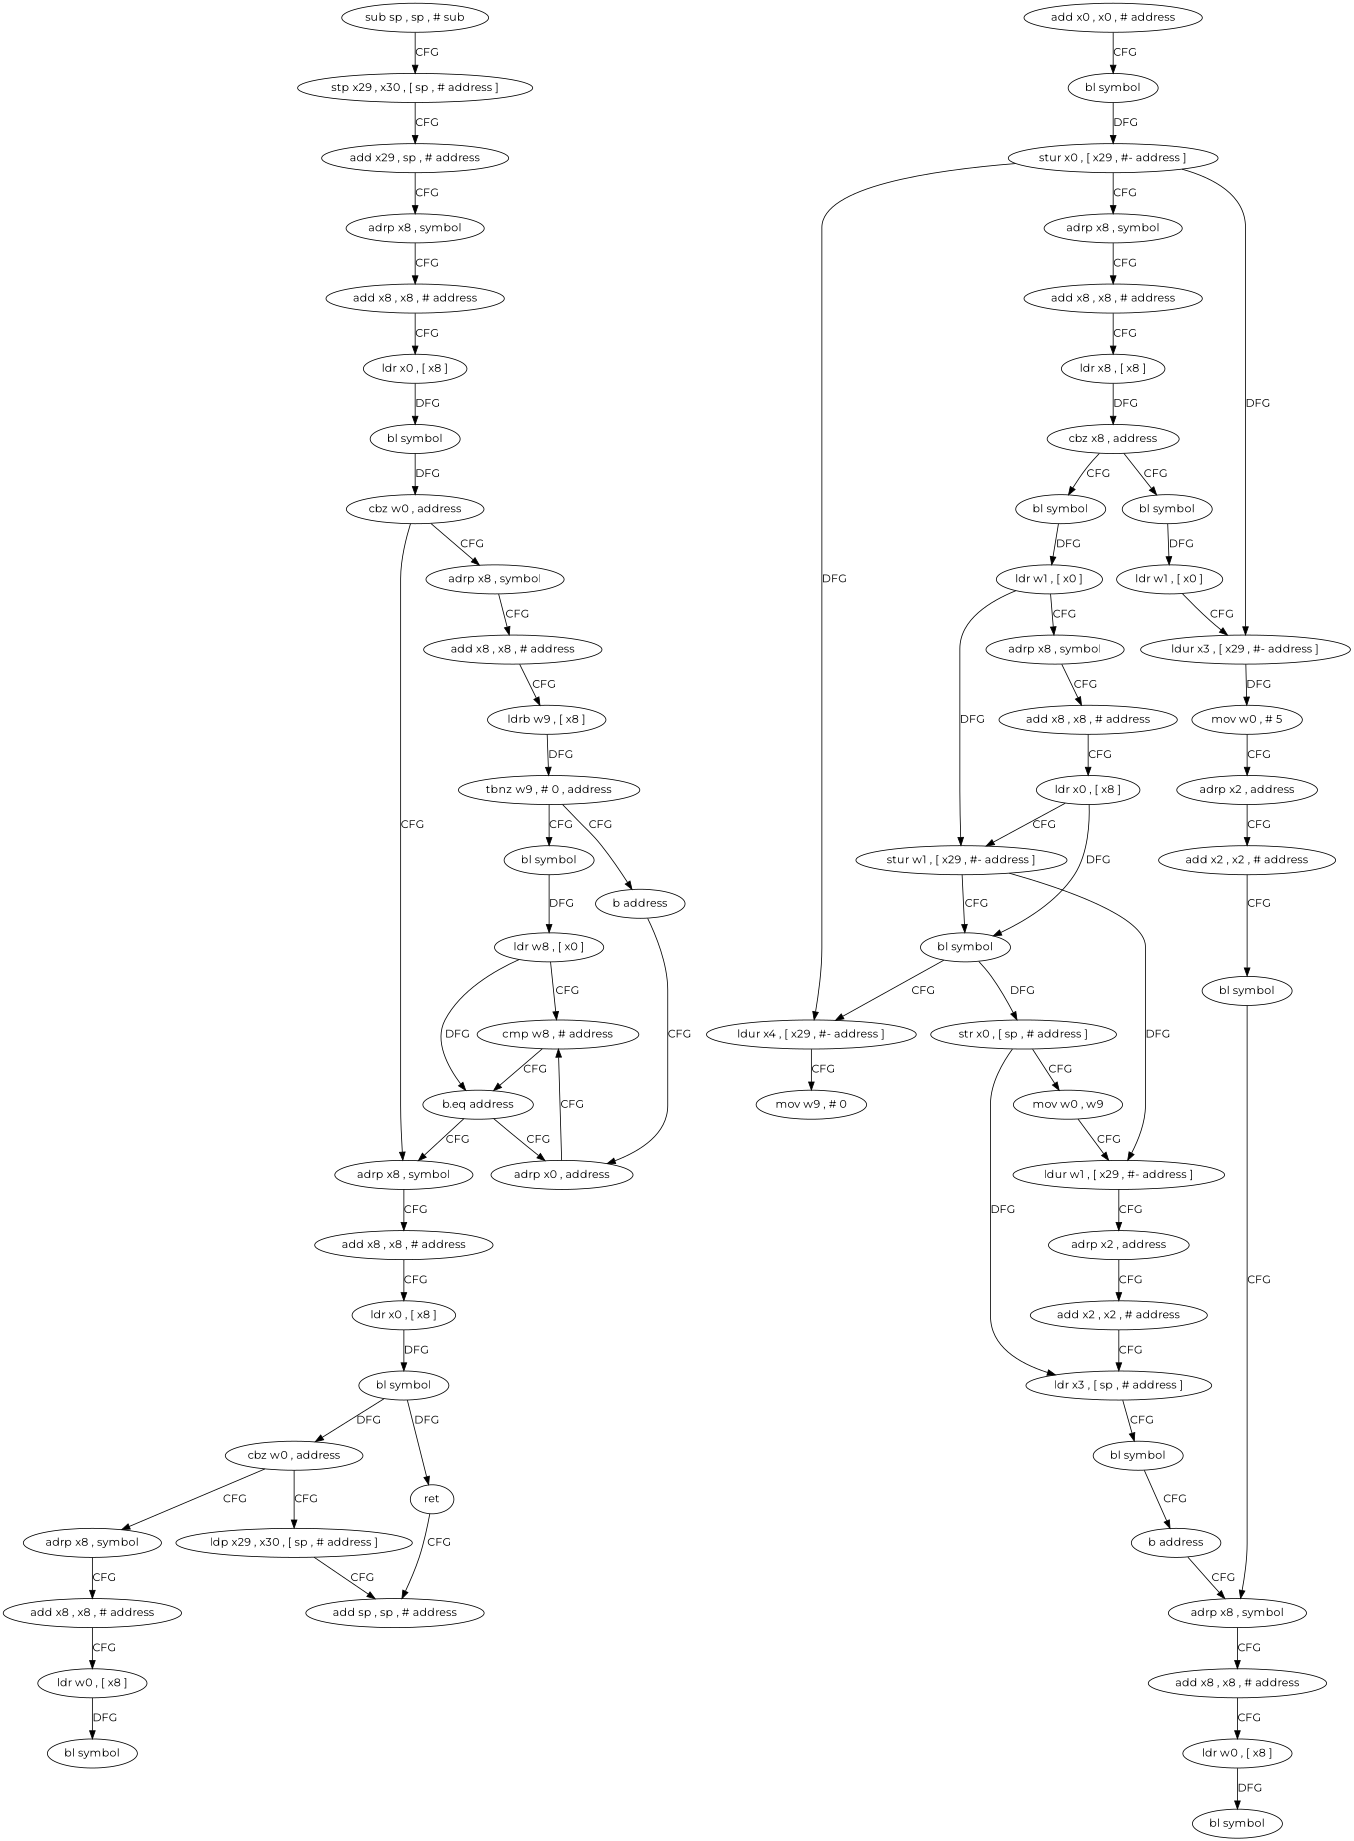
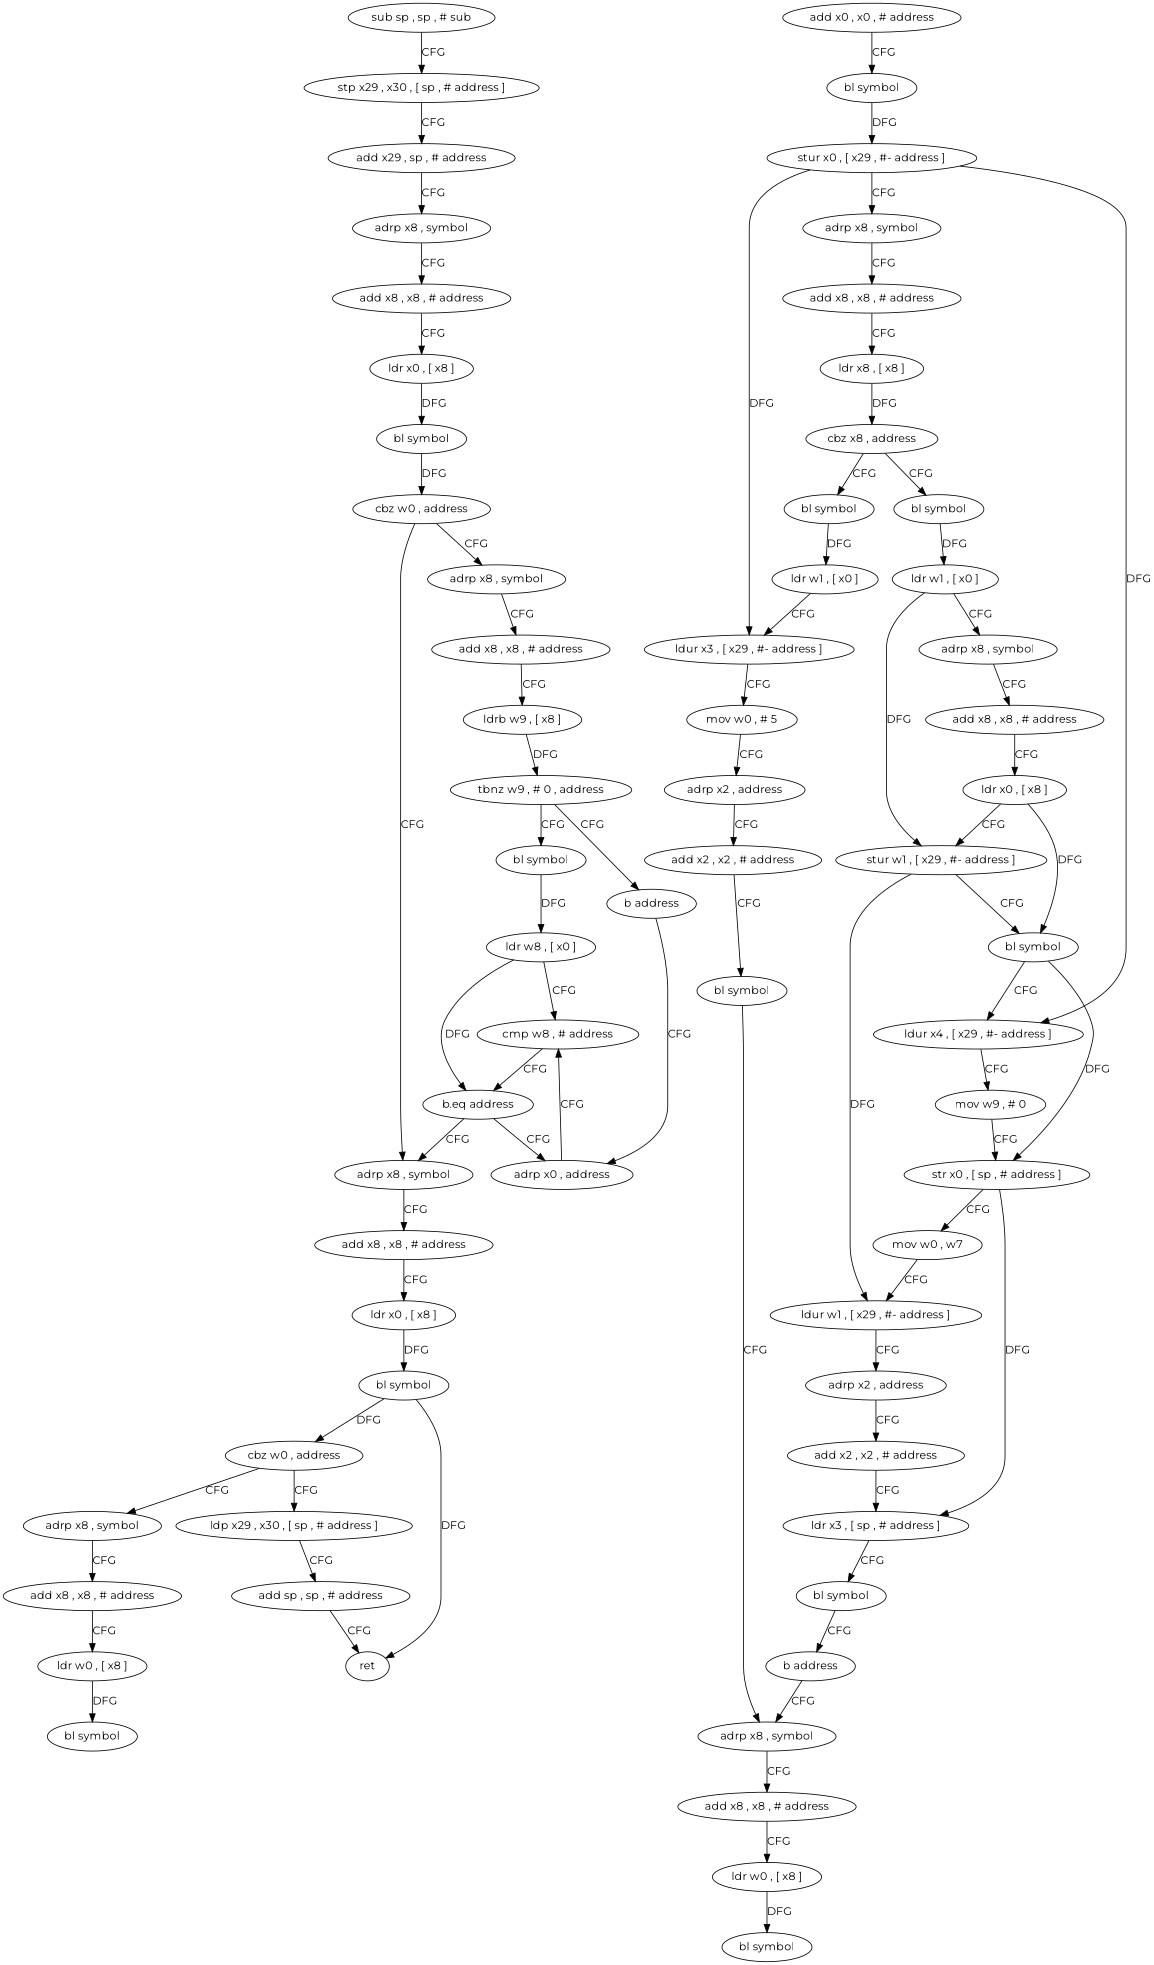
edge "ldur x3 , [ x29 , #- address ]" -> "mov w0 , # 5": label "DFG" -> "CFG"
node "mov w0 , w9": label "mov w0 , w9" -> "mov w0 , w7"
edge "mov w9 , # 0" -> "str x0 , [ sp , # address ]": added, label "CFG"
edge "ret" -> "add sp , sp , # address": reversed
